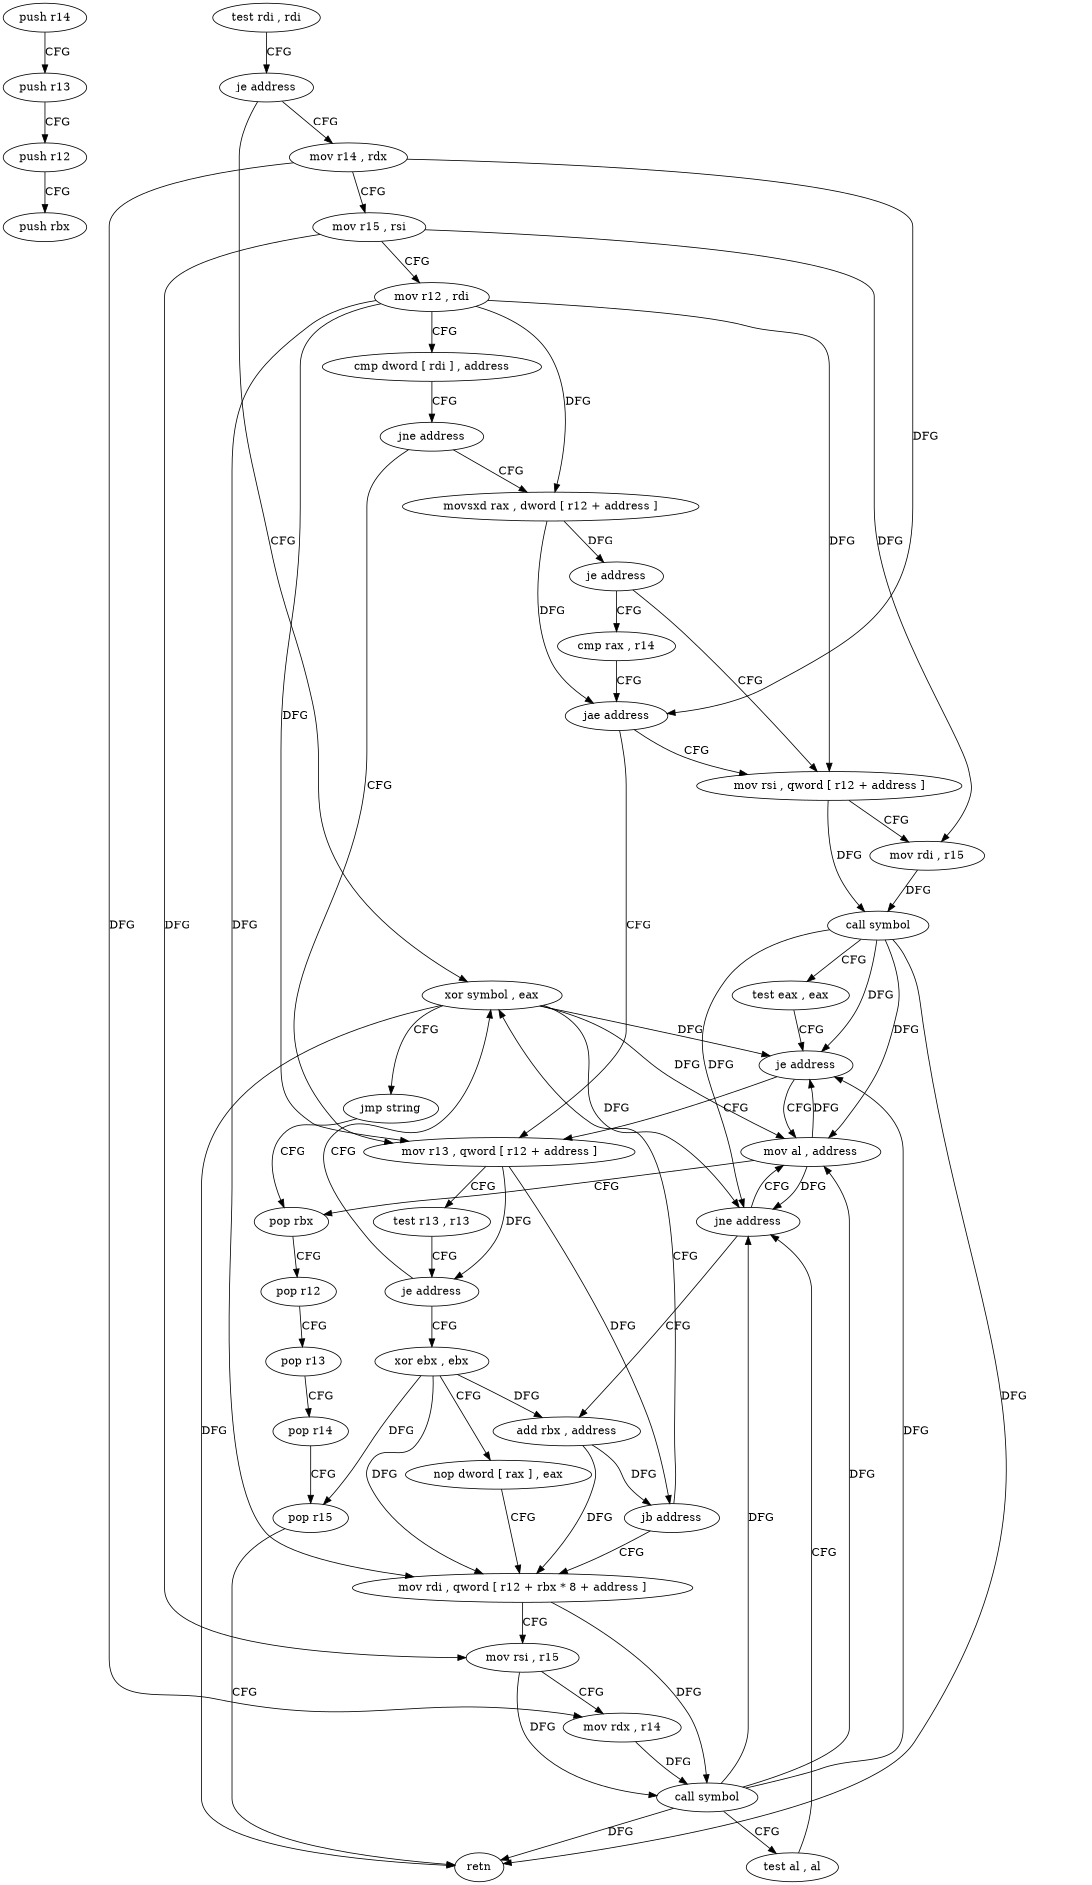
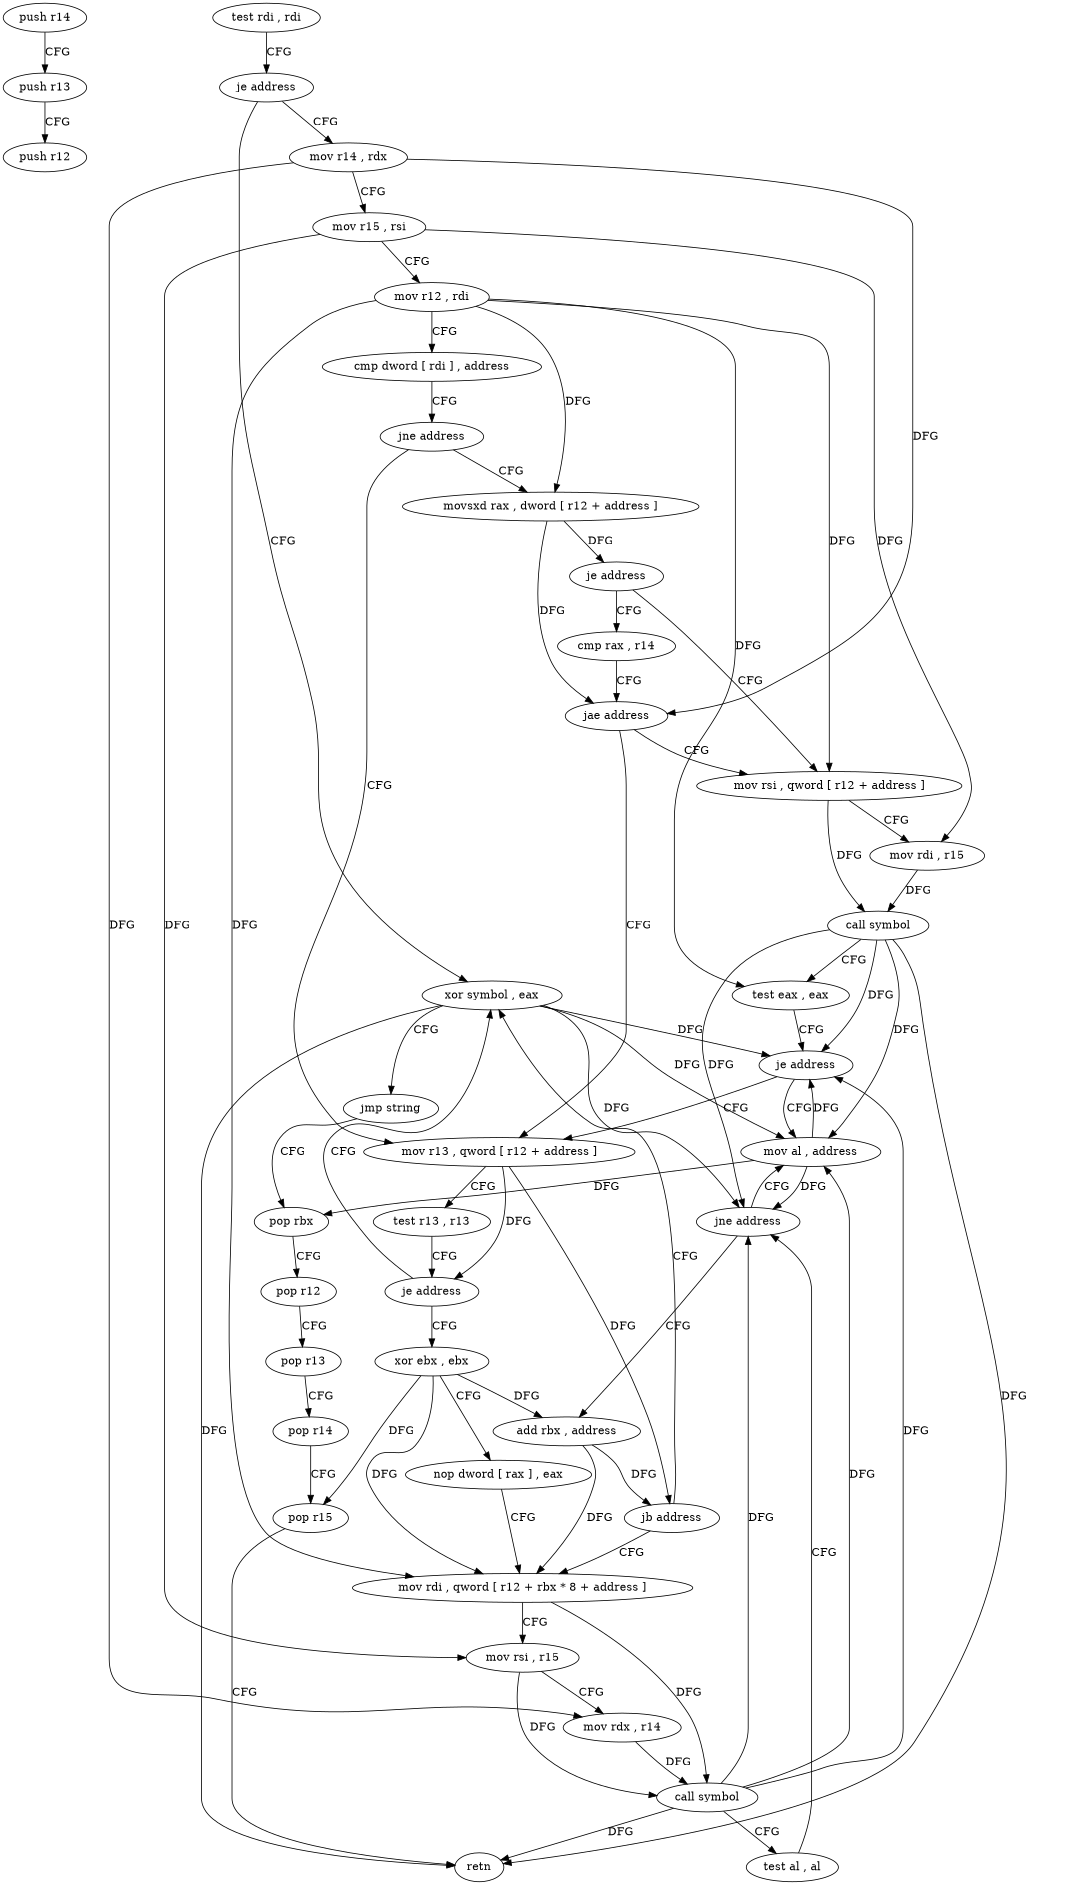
node "push rbx": removed
edge "mov r12 , rdi" -> "mov r13 , qword [ r12 + address ]": now "mov r12 , rdi" -> "test eax , eax"
edge "mov al , address" -> "pop rbx": label "CFG" -> "DFG"
